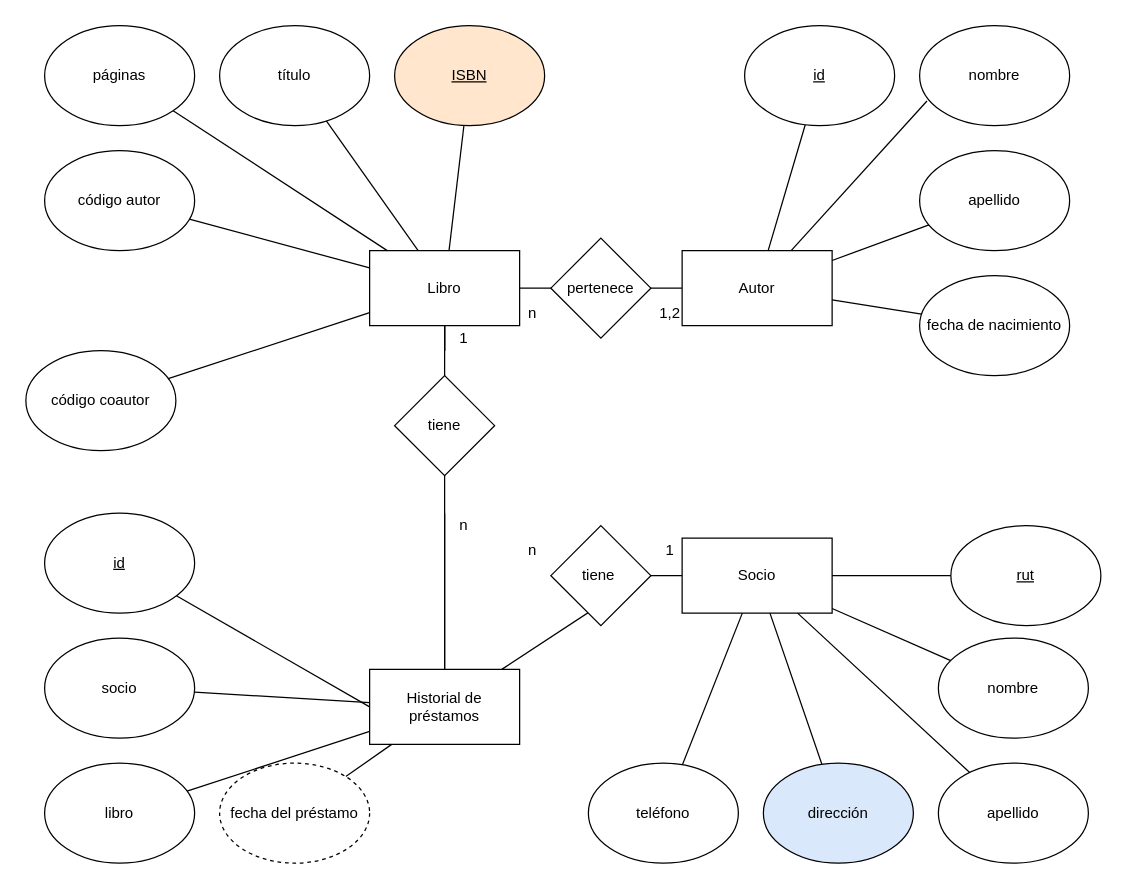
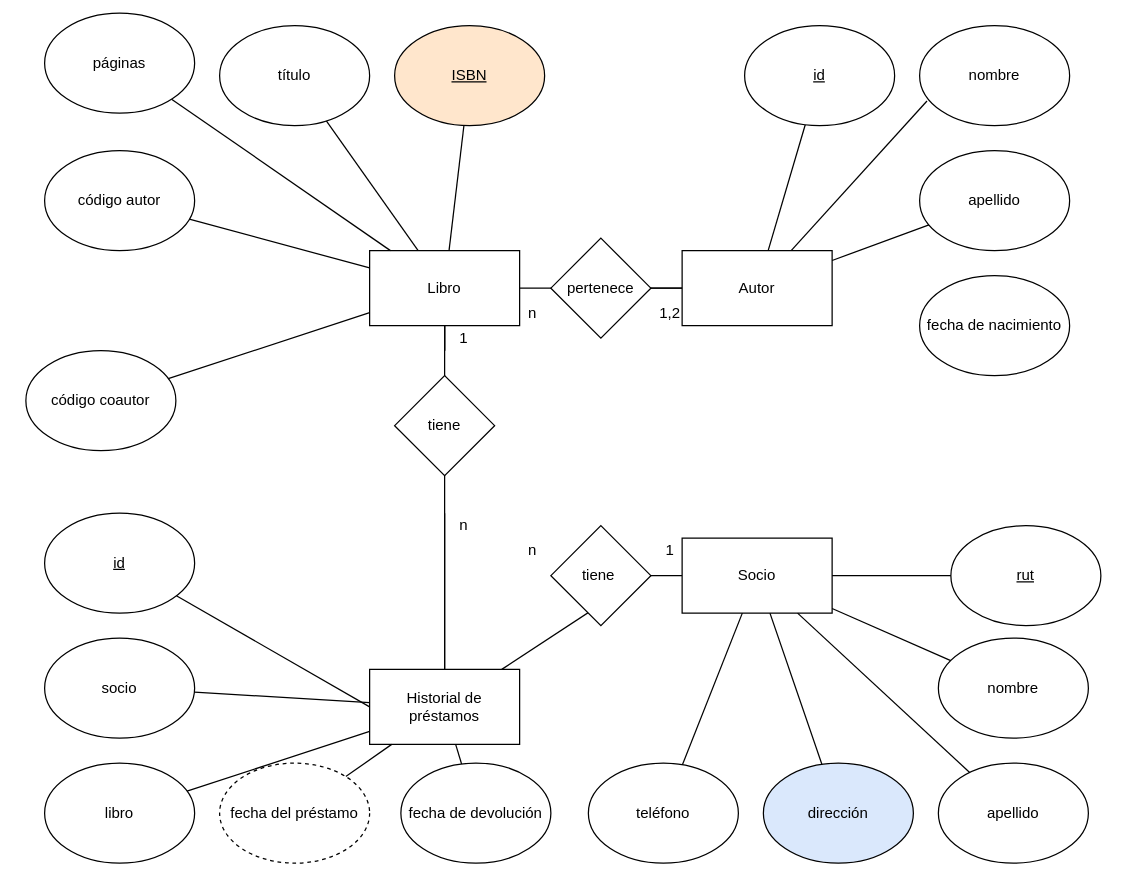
node "páginas": moved (119, 76) -> (119, 63)
edge "Autor" -- "fecha de nacimiento": now "Autor" -- "pertenece"
edge "Historial de préstamos" -- "fecha de devolución": added
node "fecha de devolución": added
